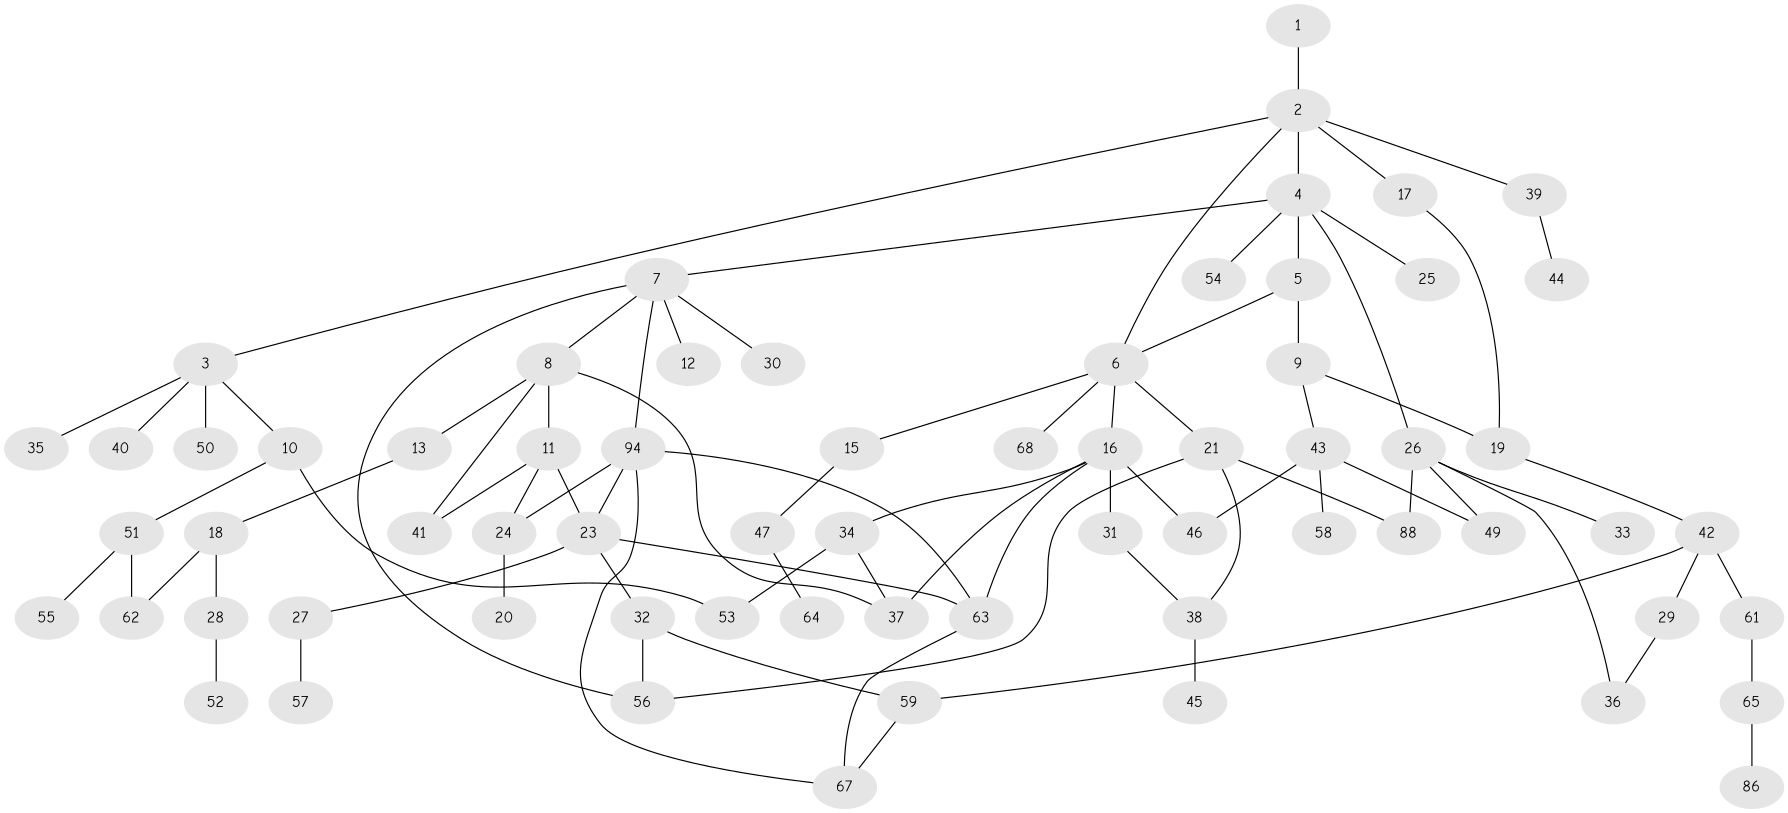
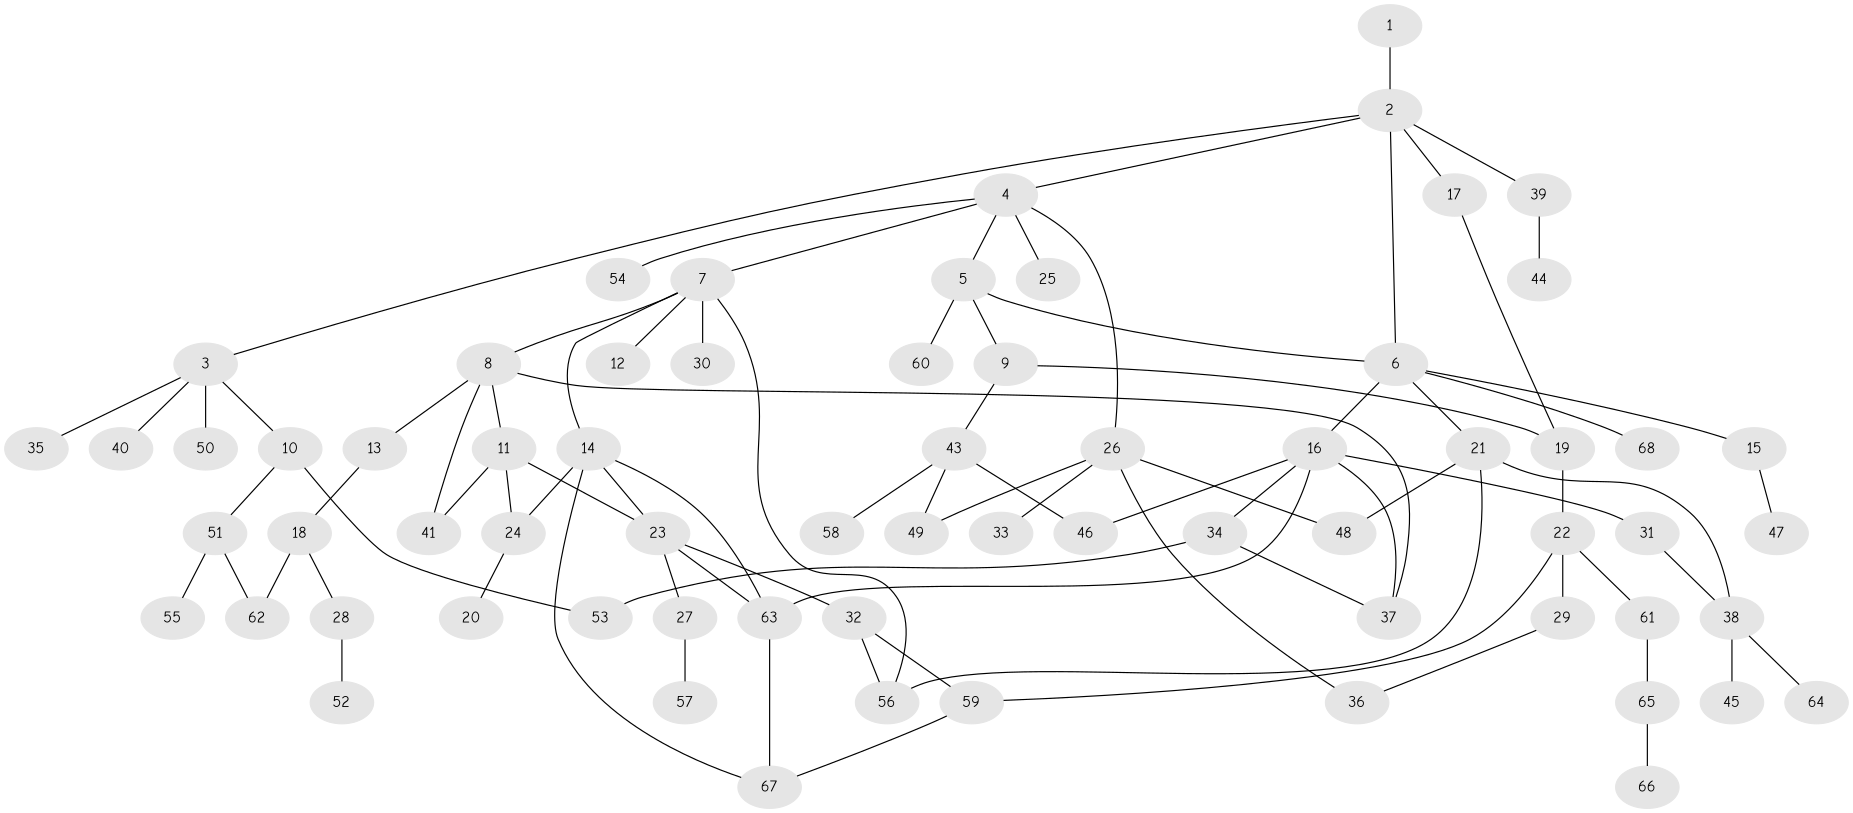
node "60": added
node "94": label "94" -> "14"
node "88": label "88" -> "48"
node "42": label "42" -> "22"
edge "47" -- "64": now "38" -- "64"
node "86": label "86" -> "66"
